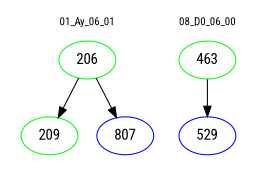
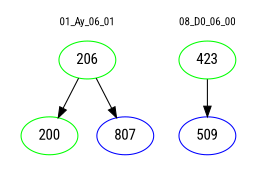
node "463": label "463" -> "423"
node "209": label "209" -> "200"
node "529": label "529" -> "509"
